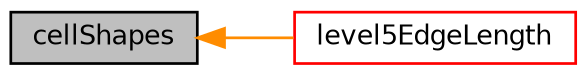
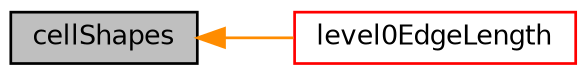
node "level5EdgeLength": label "level5EdgeLength" -> "level0EdgeLength"
